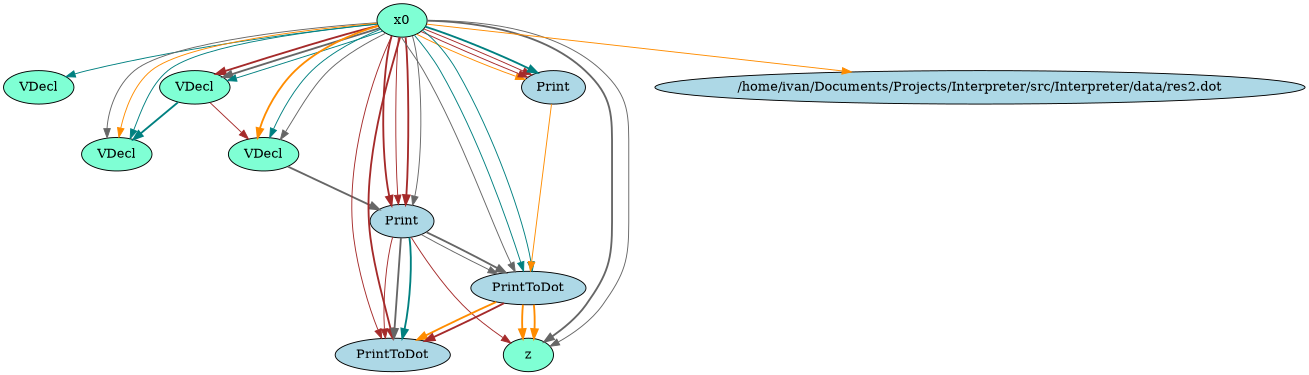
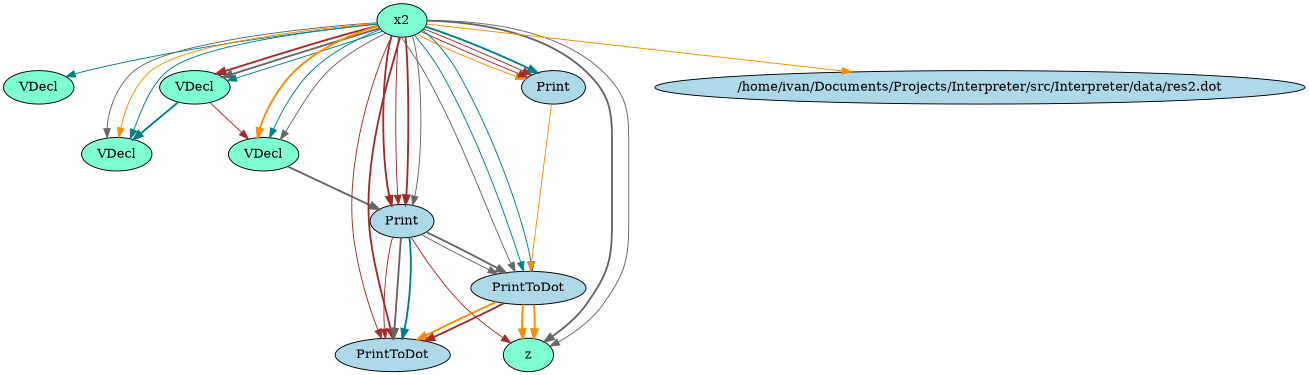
node "x0": label "x0" -> "x2"
